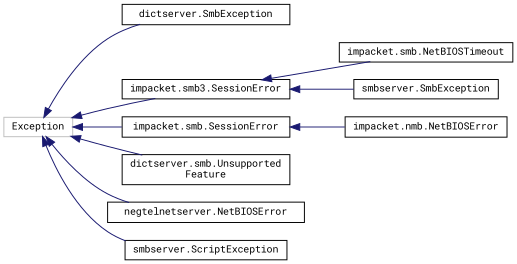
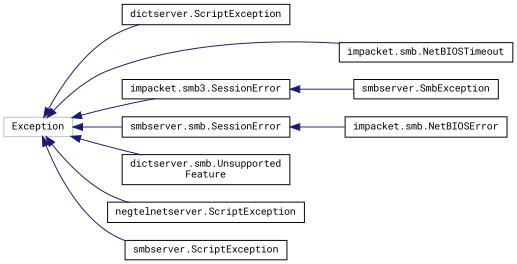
node "dictserver.SmbException": label "dictserver.SmbException" -> "dictserver.ScriptException"
edge "impacket.smb.NetBIOSTimeout" -> "impacket.smb3.SessionError": now "impacket.smb.NetBIOSTimeout" -> "Exception"
node "impacket.smb.SessionError": label "impacket.smb.SessionError" -> "smbserver.smb.SessionError"
node "impacket.nmb.NetBIOSError": label "impacket.nmb.NetBIOSError" -> "impacket.smb.NetBIOSError"
node "negtelnetserver.NetBIOSError": label "negtelnetserver.NetBIOSError" -> "negtelnetserver.ScriptException"
